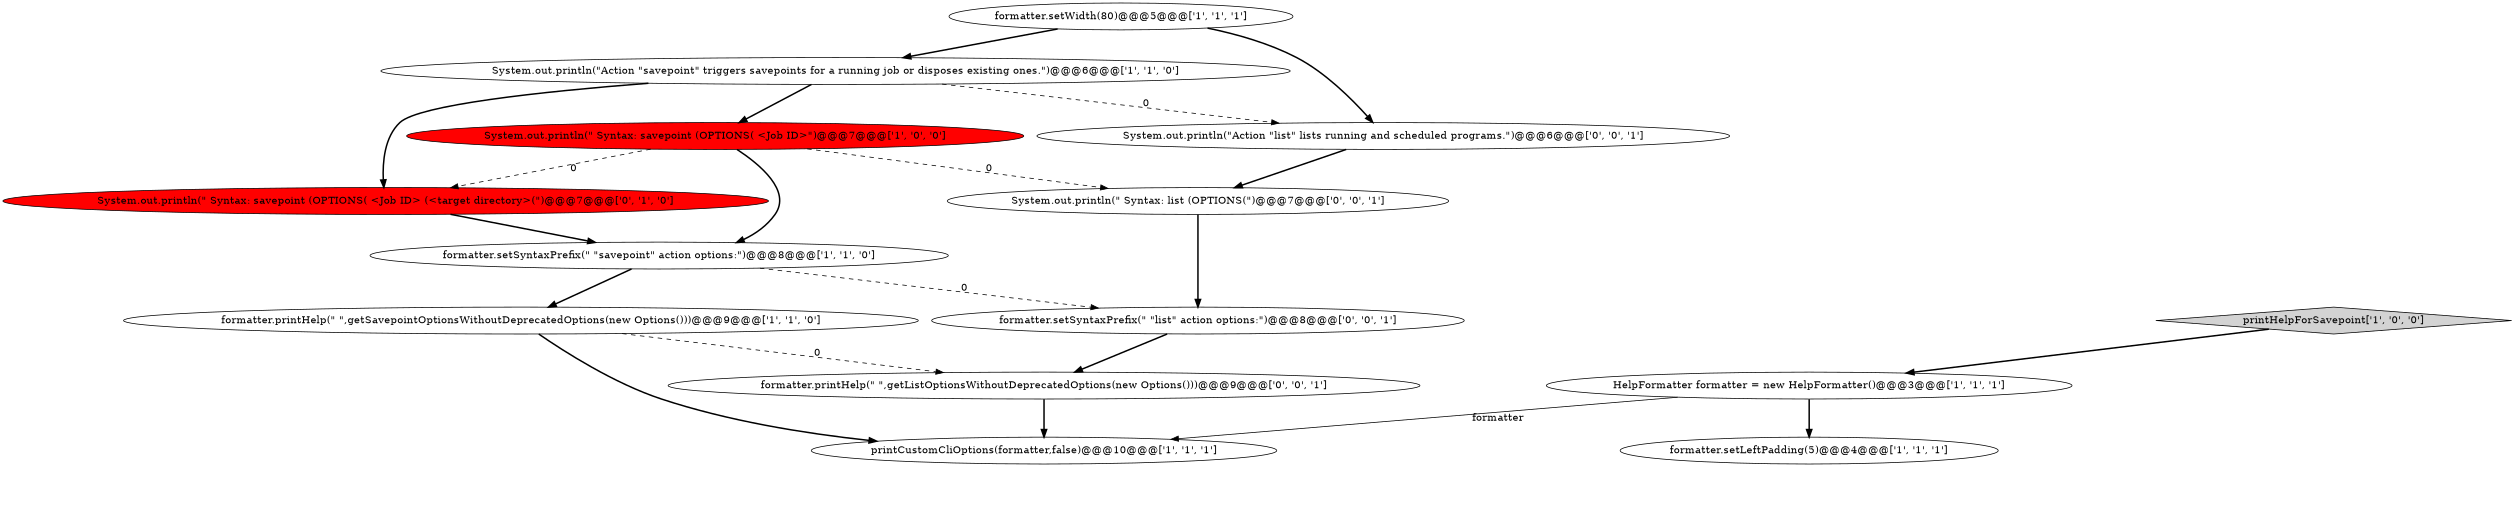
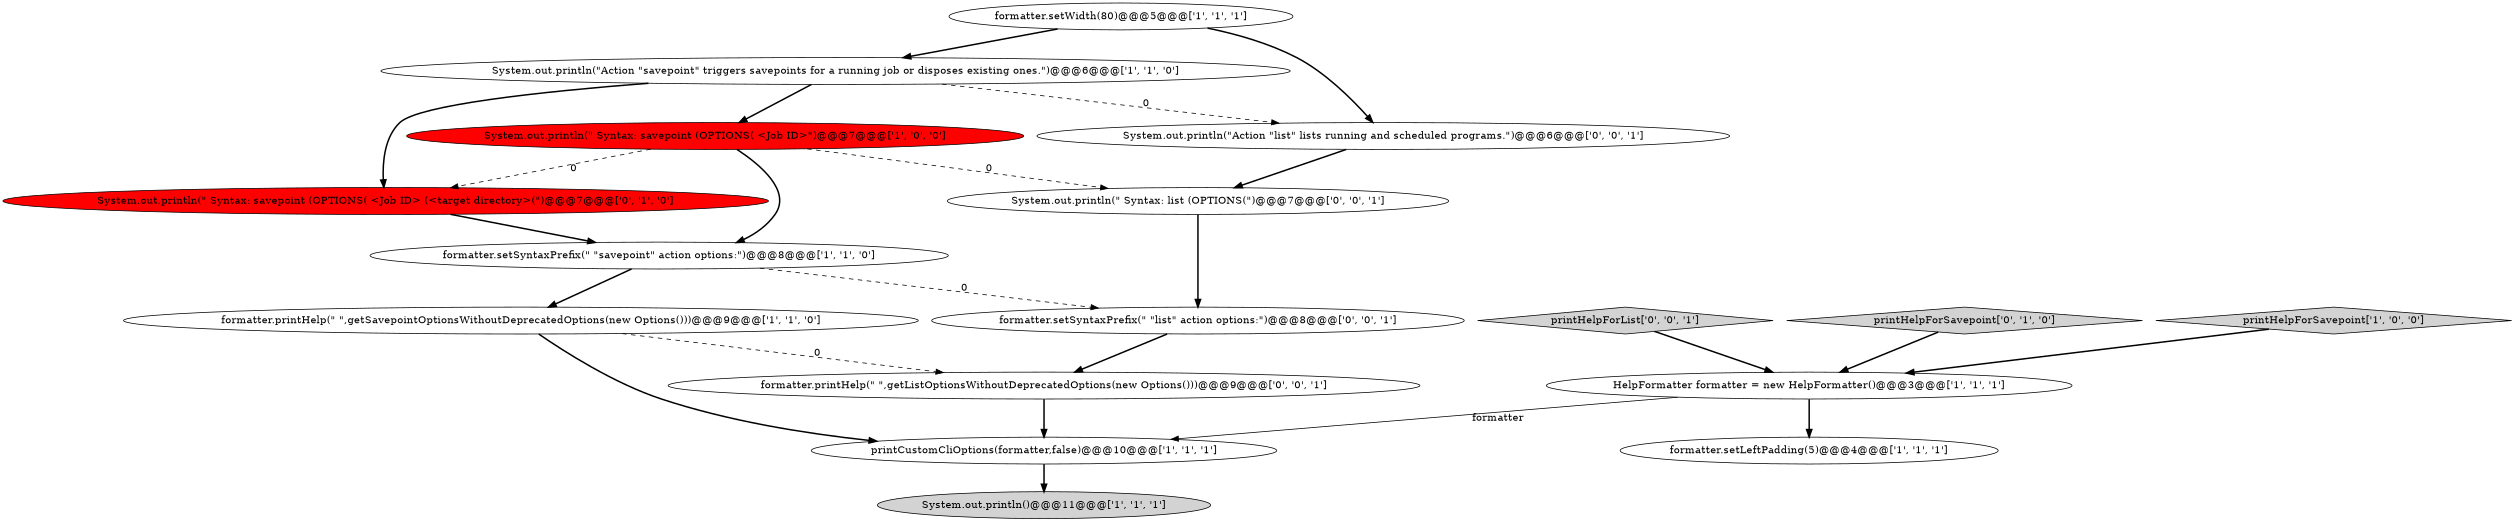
node "printHelpForList['0', '0', '1']": added
node "printHelpForSavepoint['0', '1', '0']": added
node "System.out.println()@@@11@@@['1', '1', '1']": added
